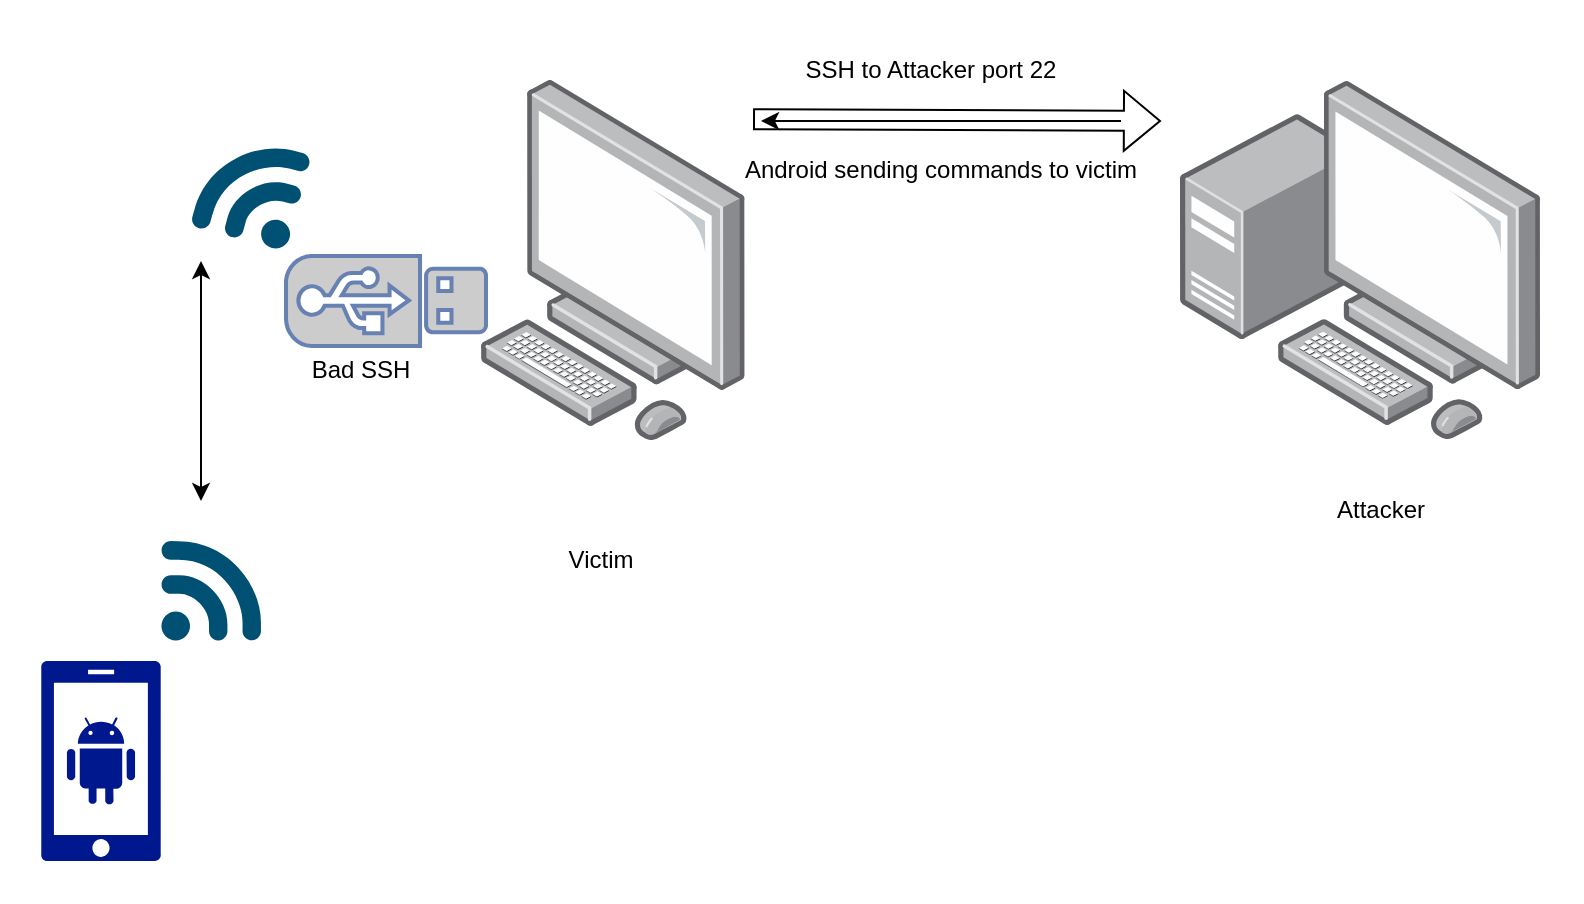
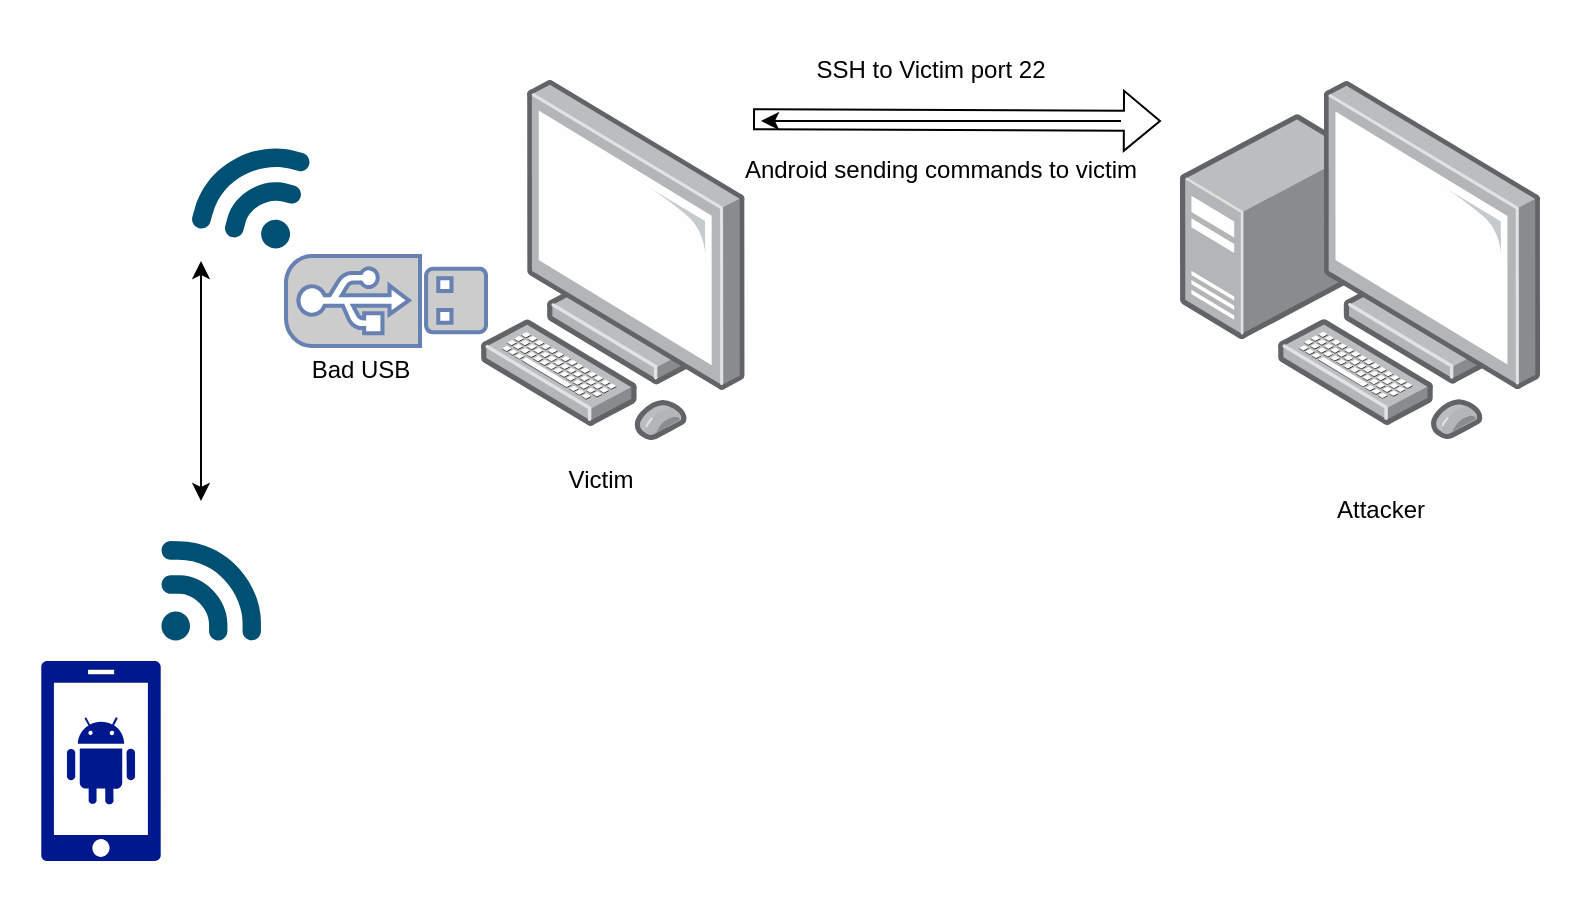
node "SSH to Attacker port 22": label "SSH to Attacker port 22" -> "SSH to Victim port 22"
node "Bad SSH": label "Bad SSH" -> "Bad USB"
node "Victim": moved (601, 561) -> (601, 481)
